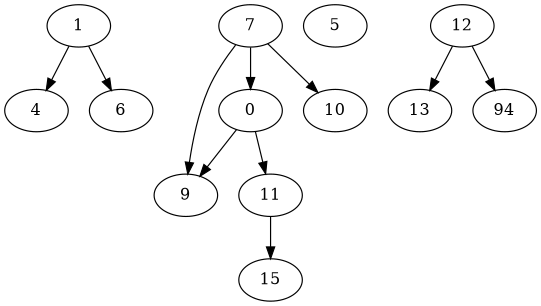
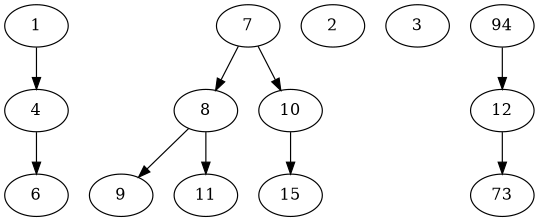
node "2": added
node "5": label "5" -> "3"
edge "1" -> "6": now "4" -> "6"
edge "12" -> "94": reversed
edge "7" -> "9": removed
node "0": label "0" -> "8"
node "13": label "13" -> "73"
edge "11" -> "15": now "10" -> "15"
